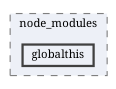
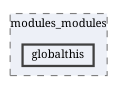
cluster "node_modules": label "node_modules" -> "modules_modules"
